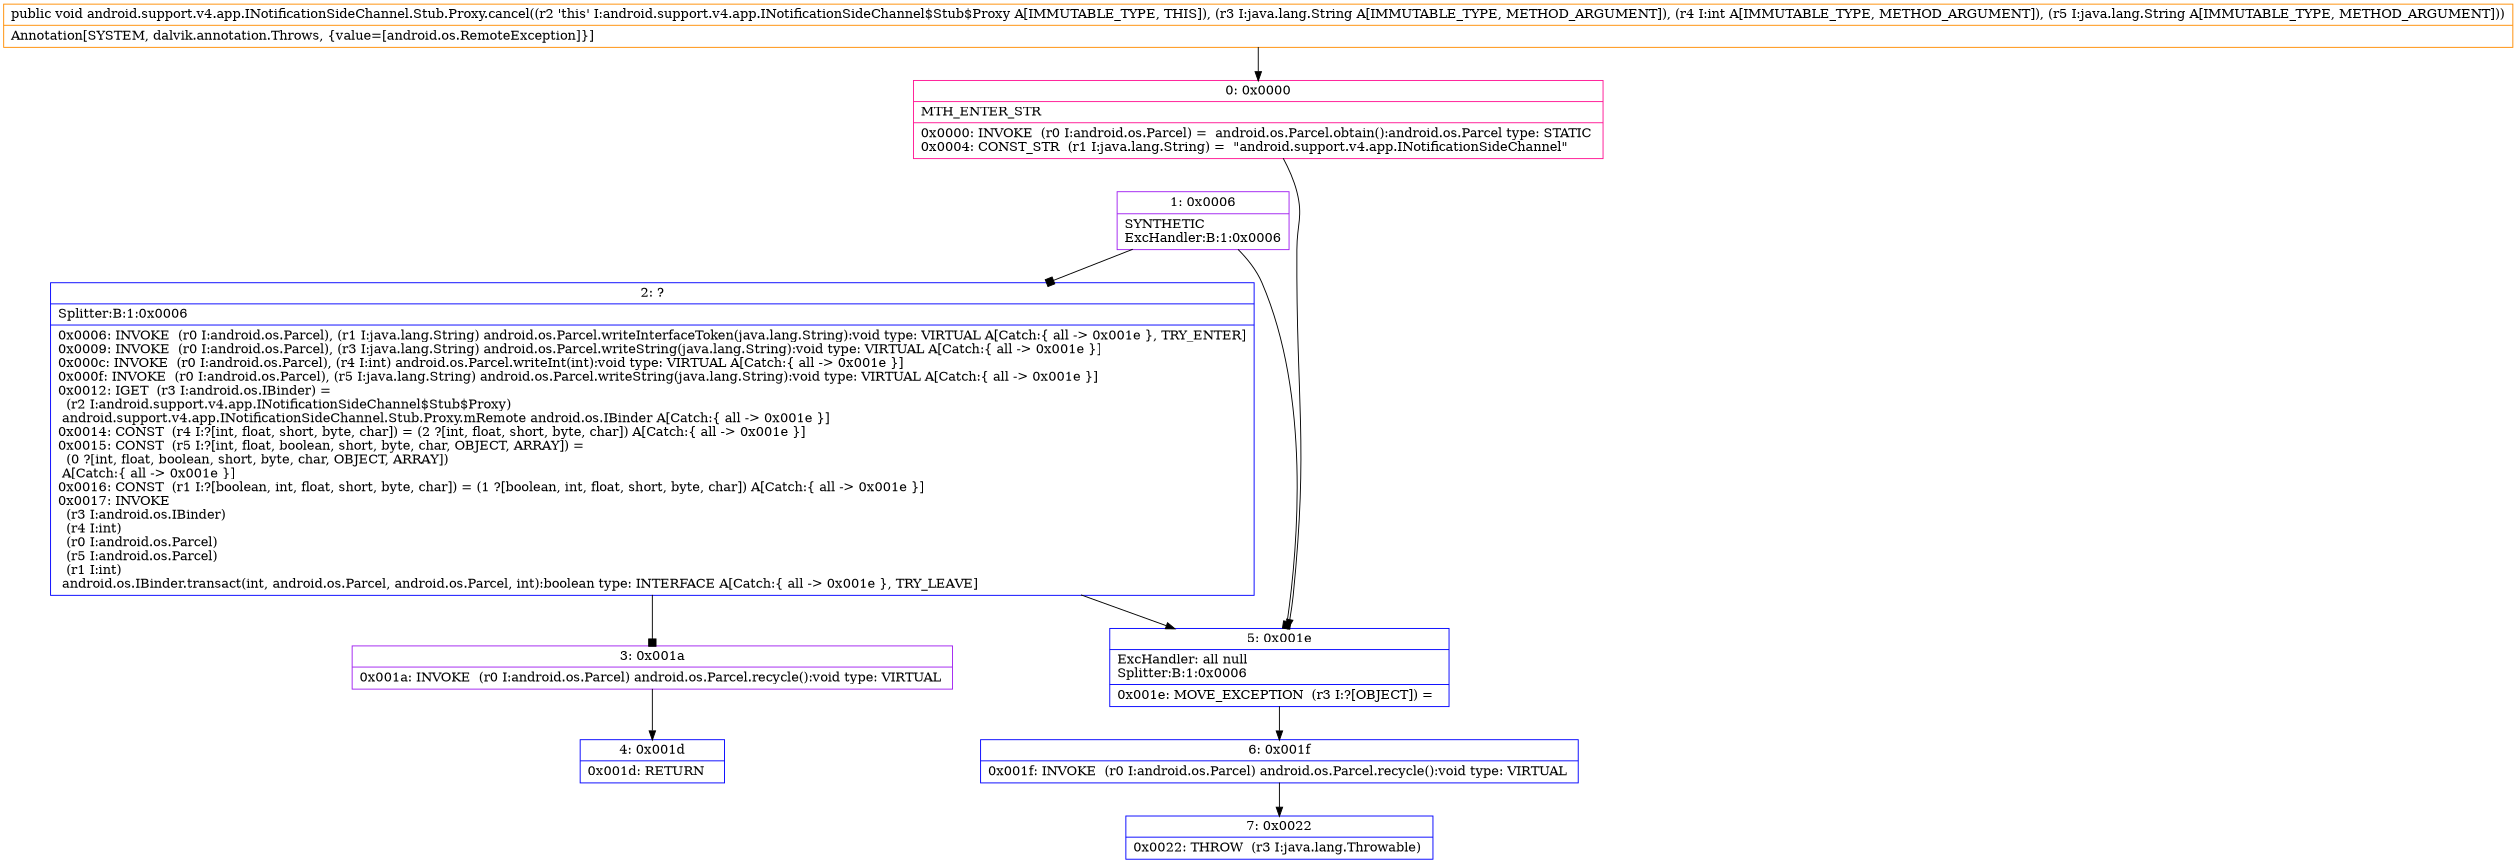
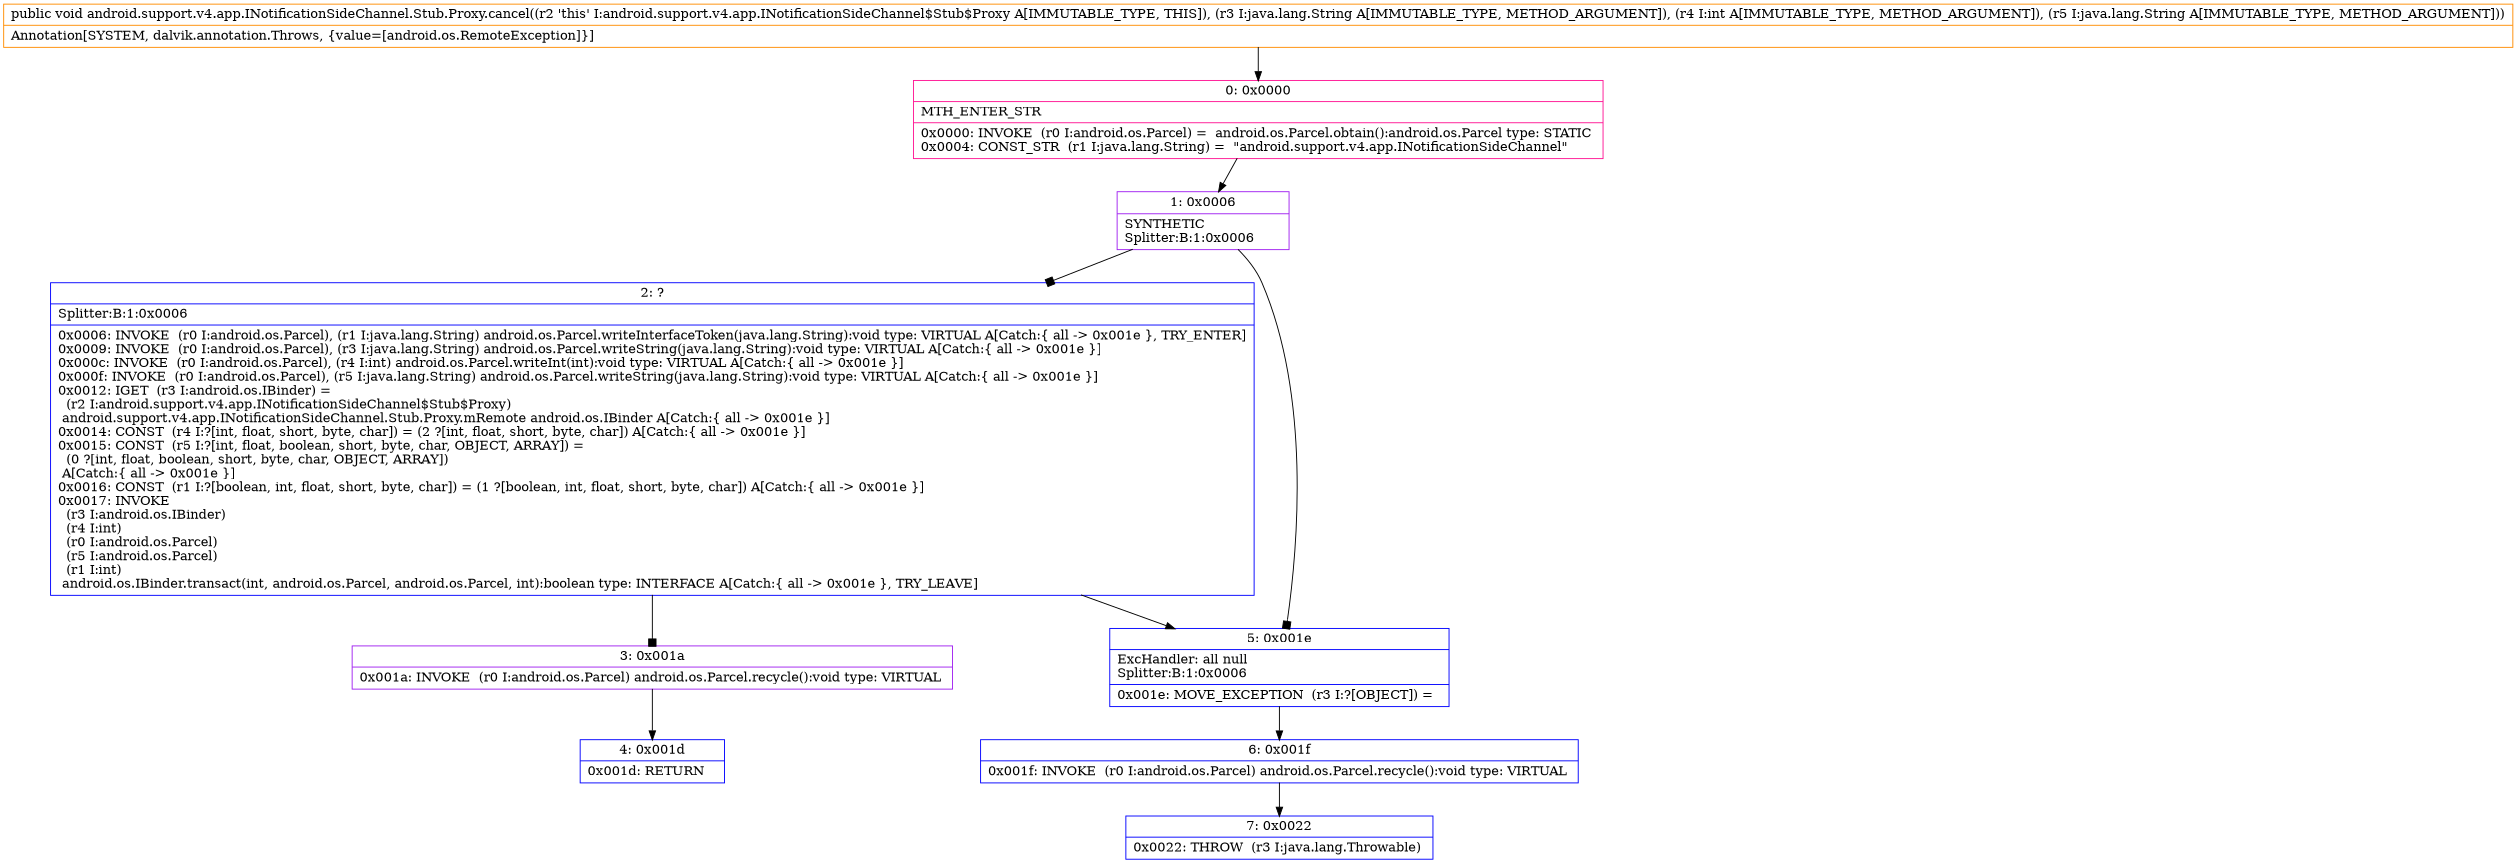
node "1: 0x0006": text "ExcHandler:B:1:0x0006" -> "Splitter:B:1:0x0006"
edge "0: 0x0000" -> "5: 0x001e": now "0: 0x0000" -> "1: 0x0006"
